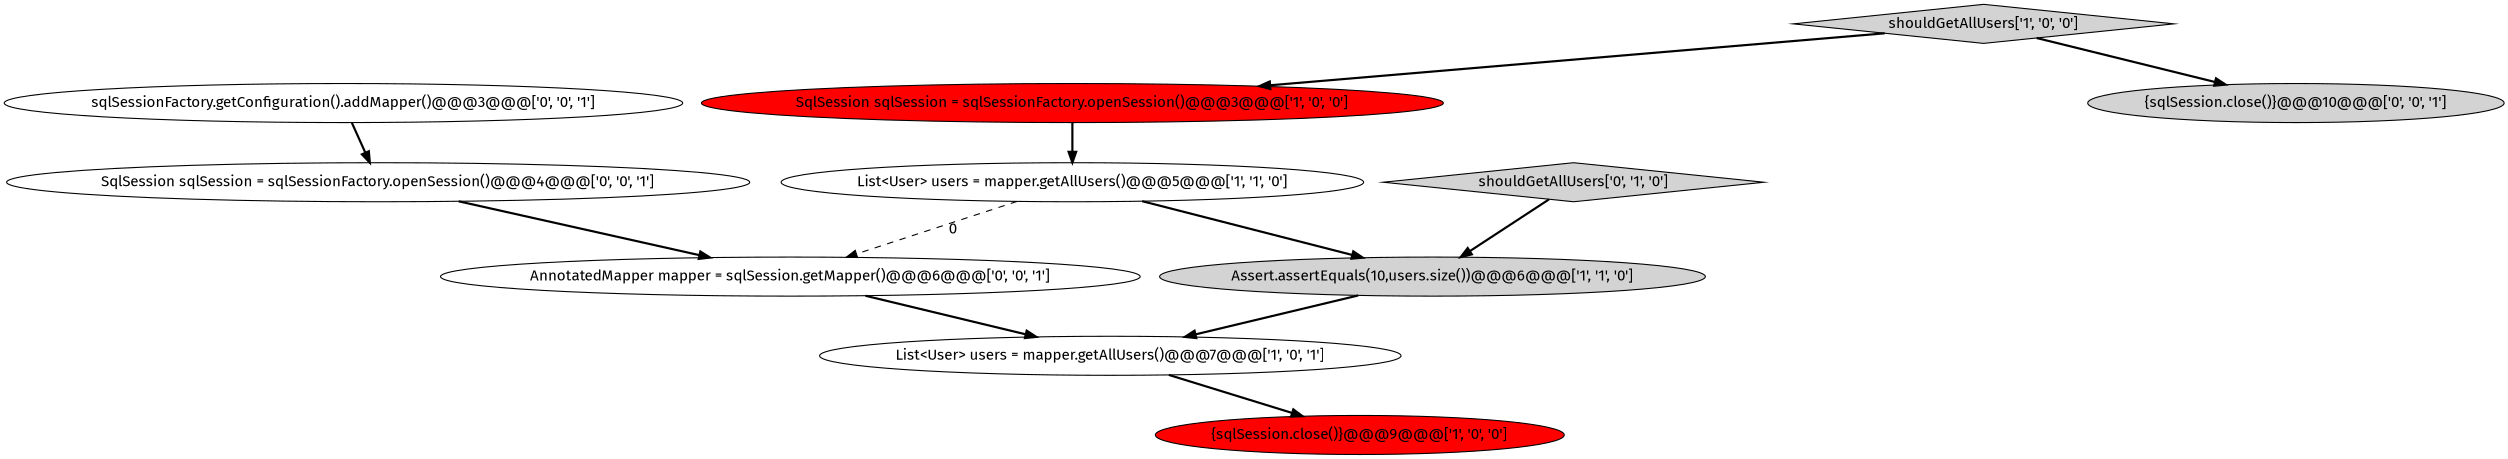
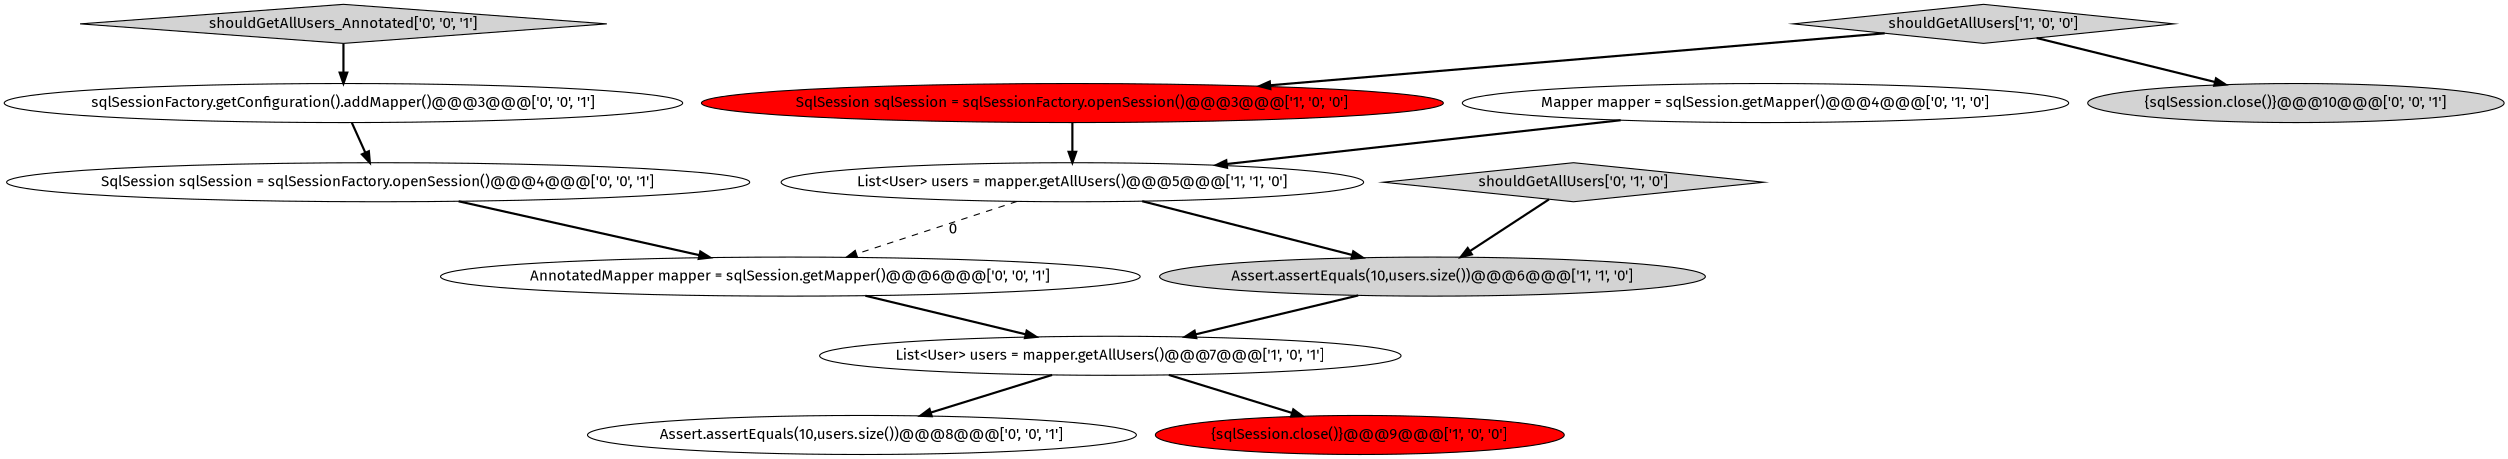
node "shouldGetAllUsers_Annotated['0', '0', '1']": added
node "Mapper mapper = sqlSession.getMapper()@@@4@@@['0', '1', '0']": added
node "Assert.assertEquals(10,users.size())@@@8@@@['0', '0', '1']": added
